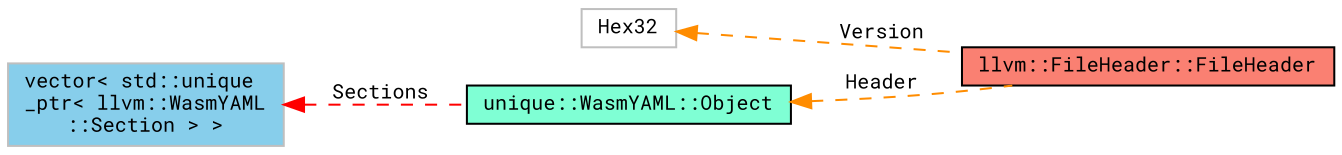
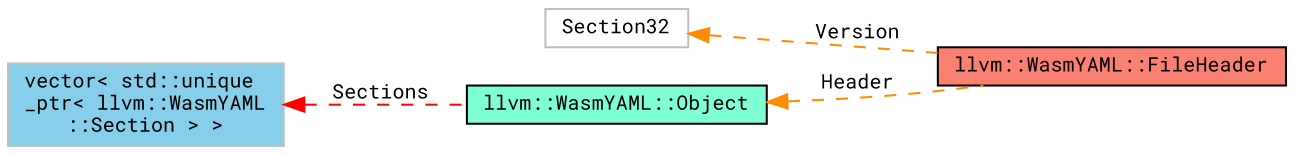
node "Hex32": label "Hex32" -> "Section32"
node "llvm::FileHeader::FileHeader": label "llvm::FileHeader::FileHeader" -> "llvm::WasmYAML::FileHeader"
node "unique::WasmYAML::Object": label "unique::WasmYAML::Object" -> "llvm::WasmYAML::Object"
